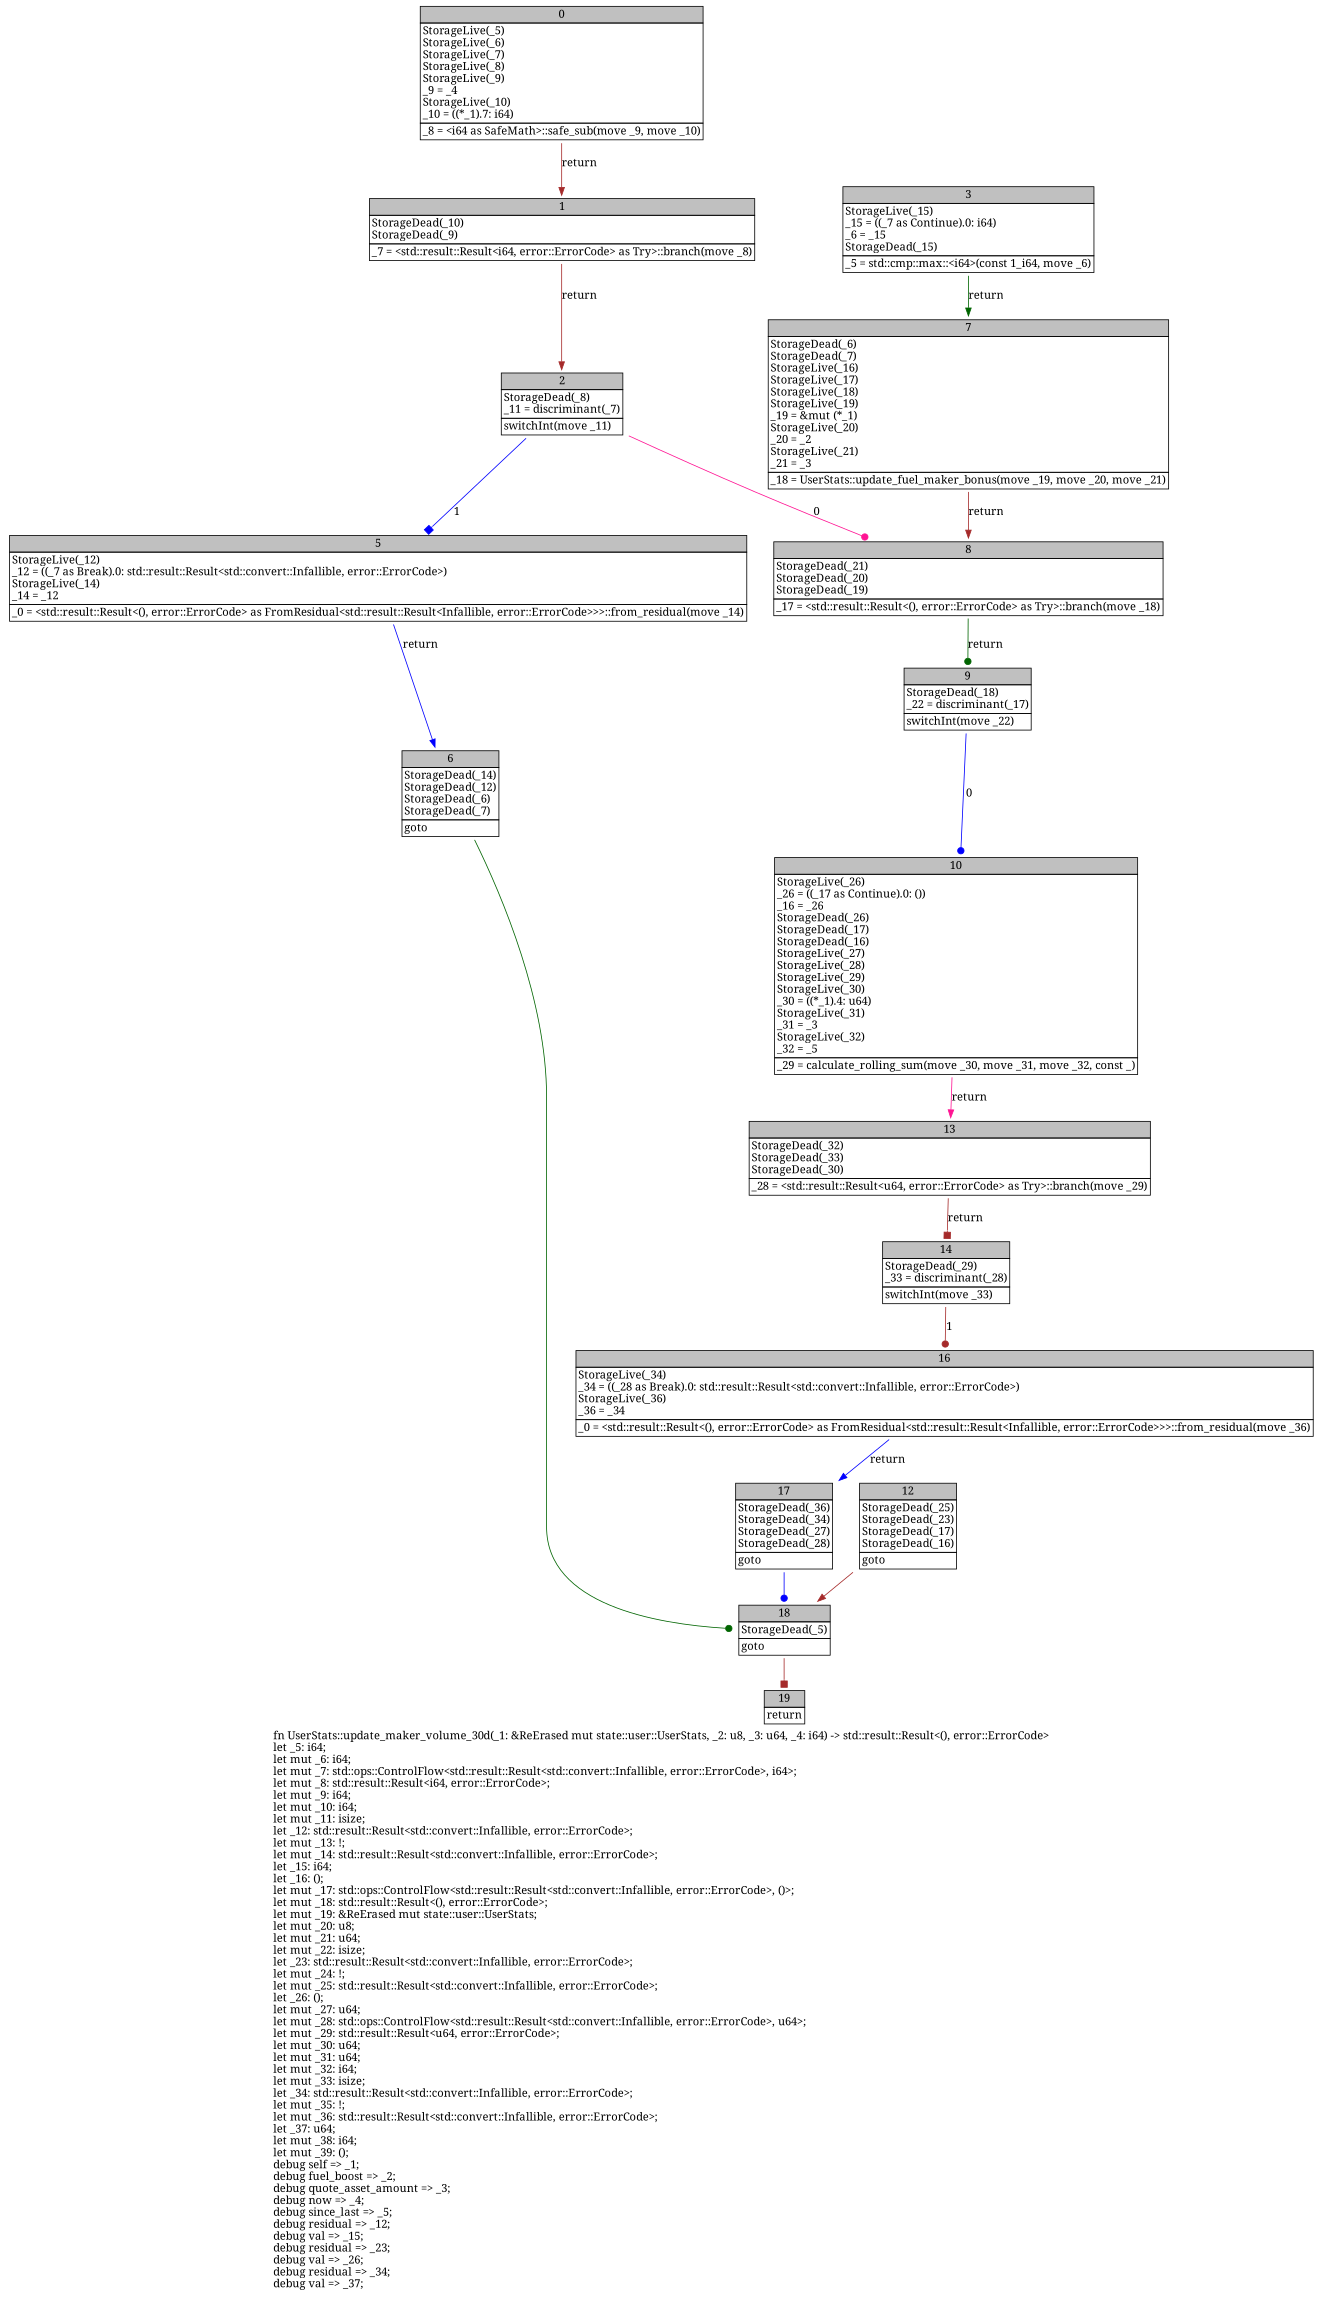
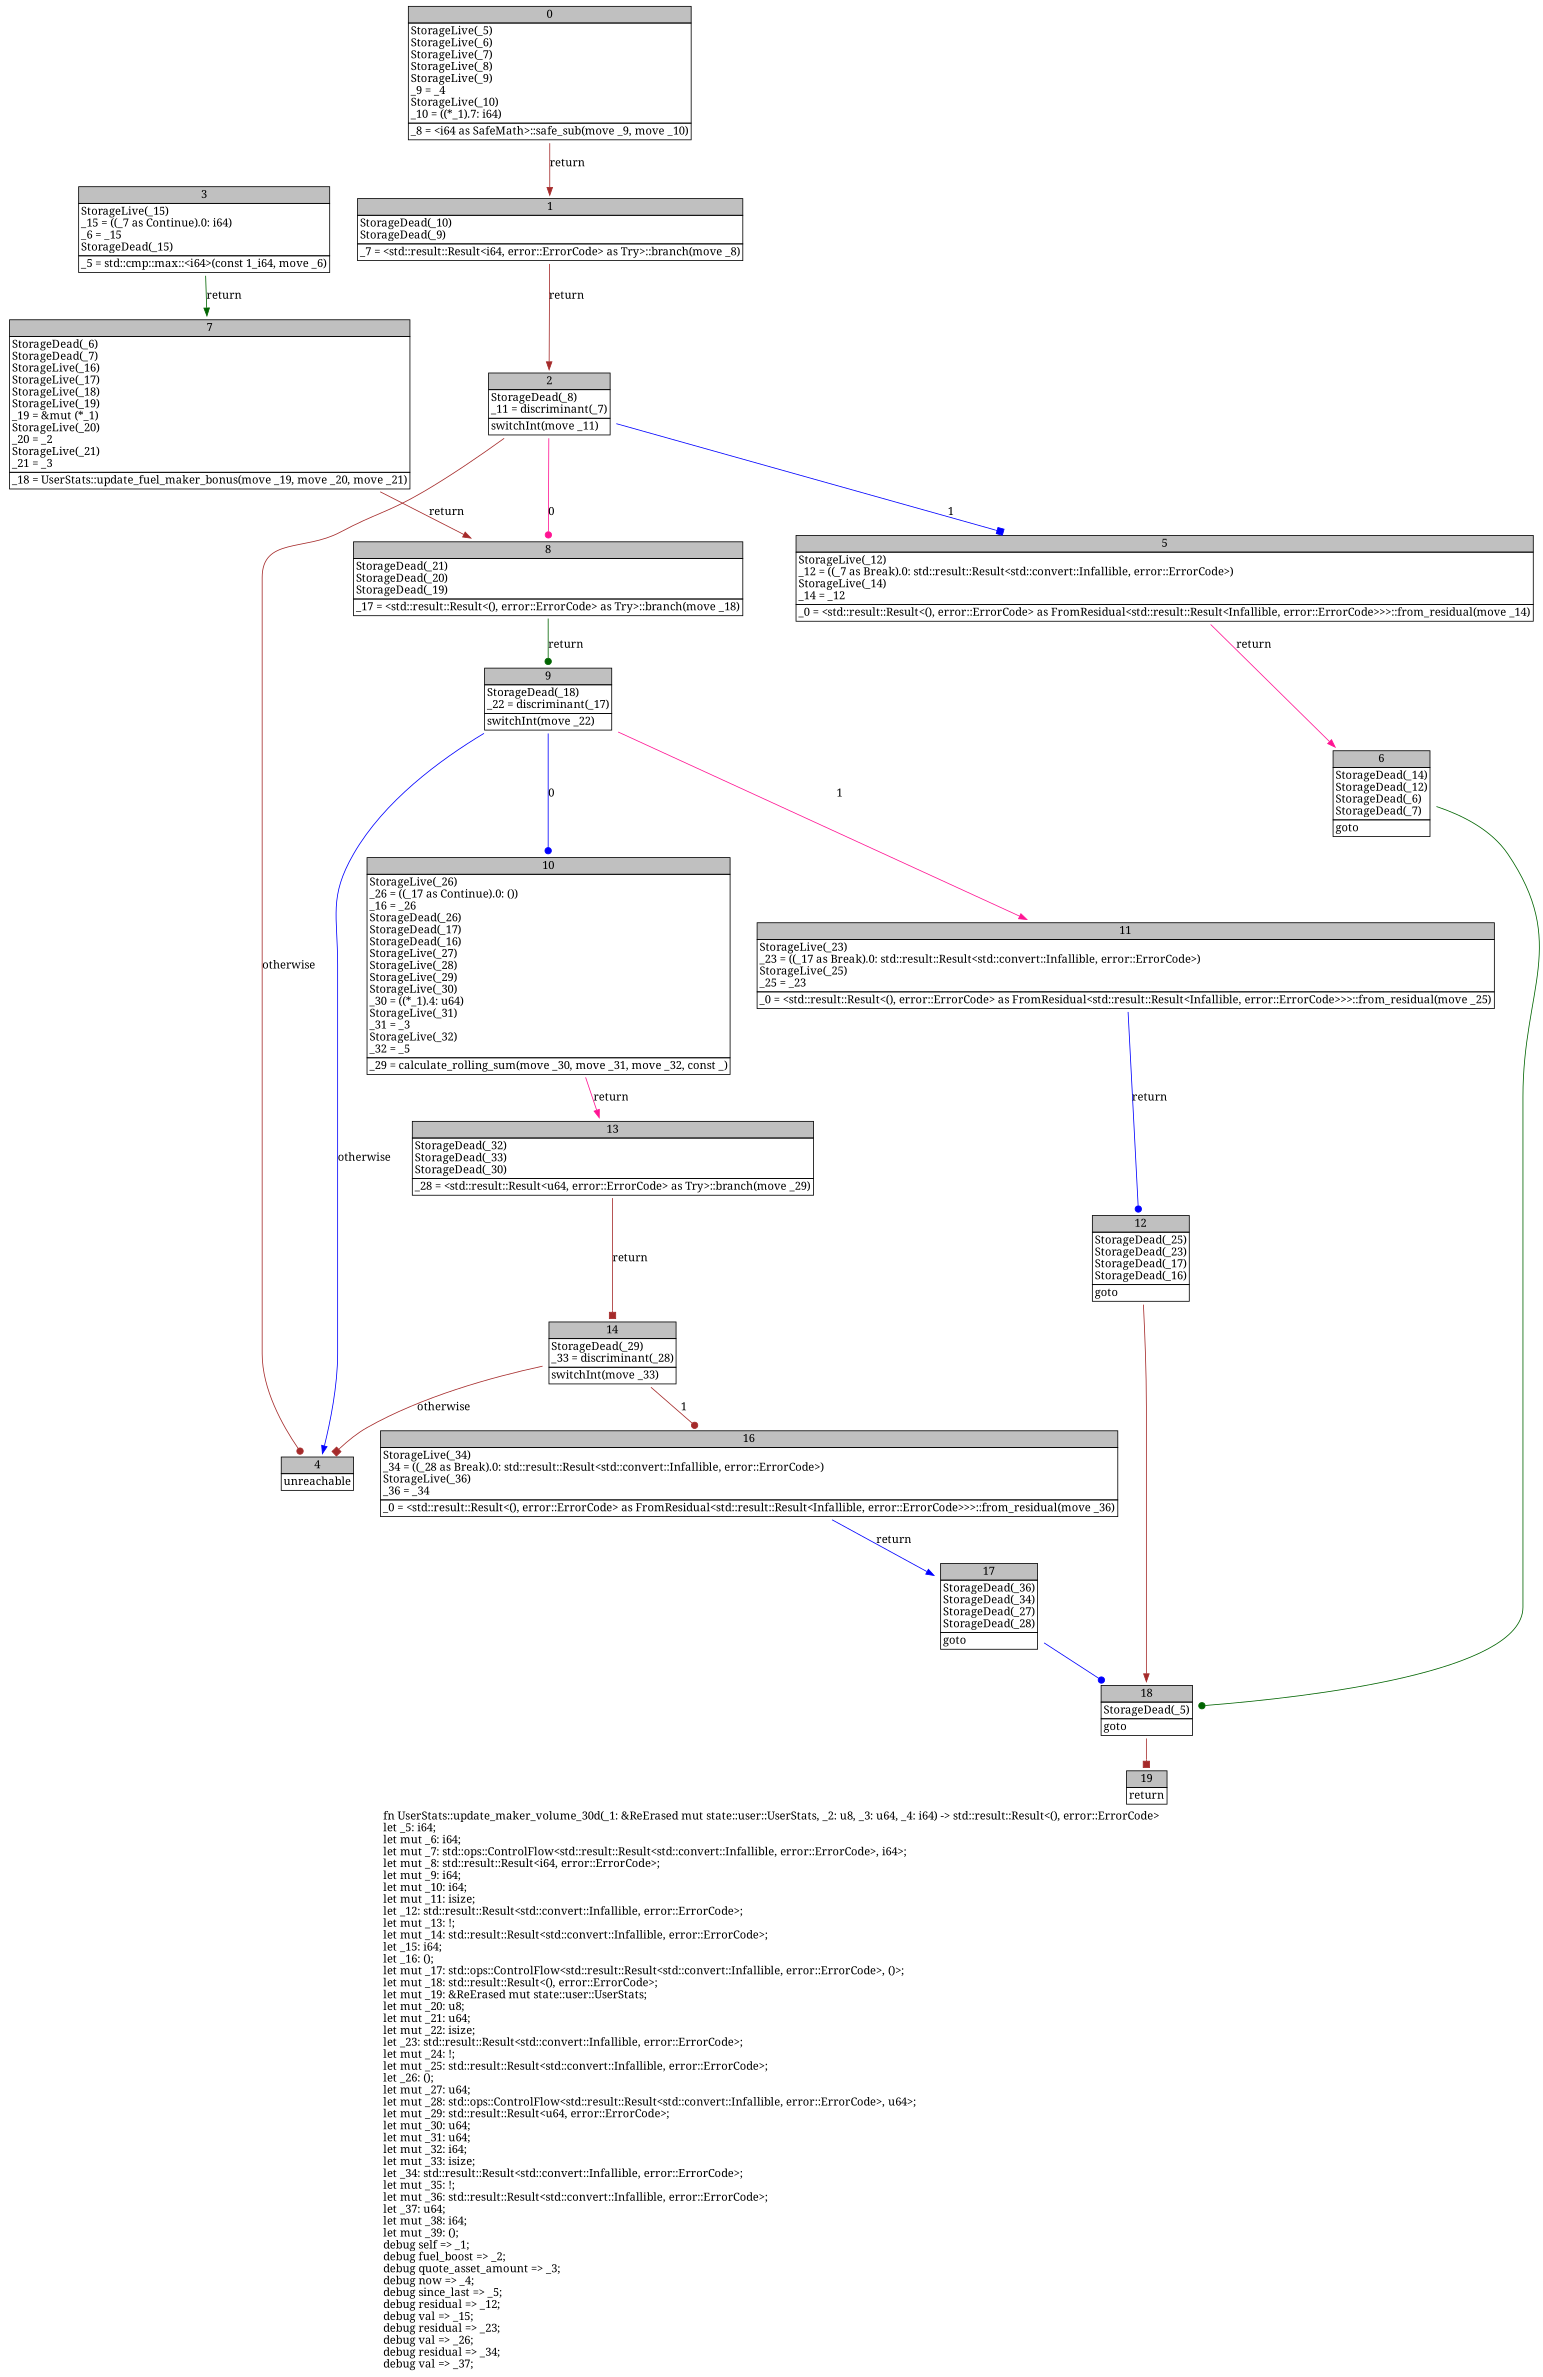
edge "5" -> "6": color blue -> deeppink
node "11": added
node "4": added
